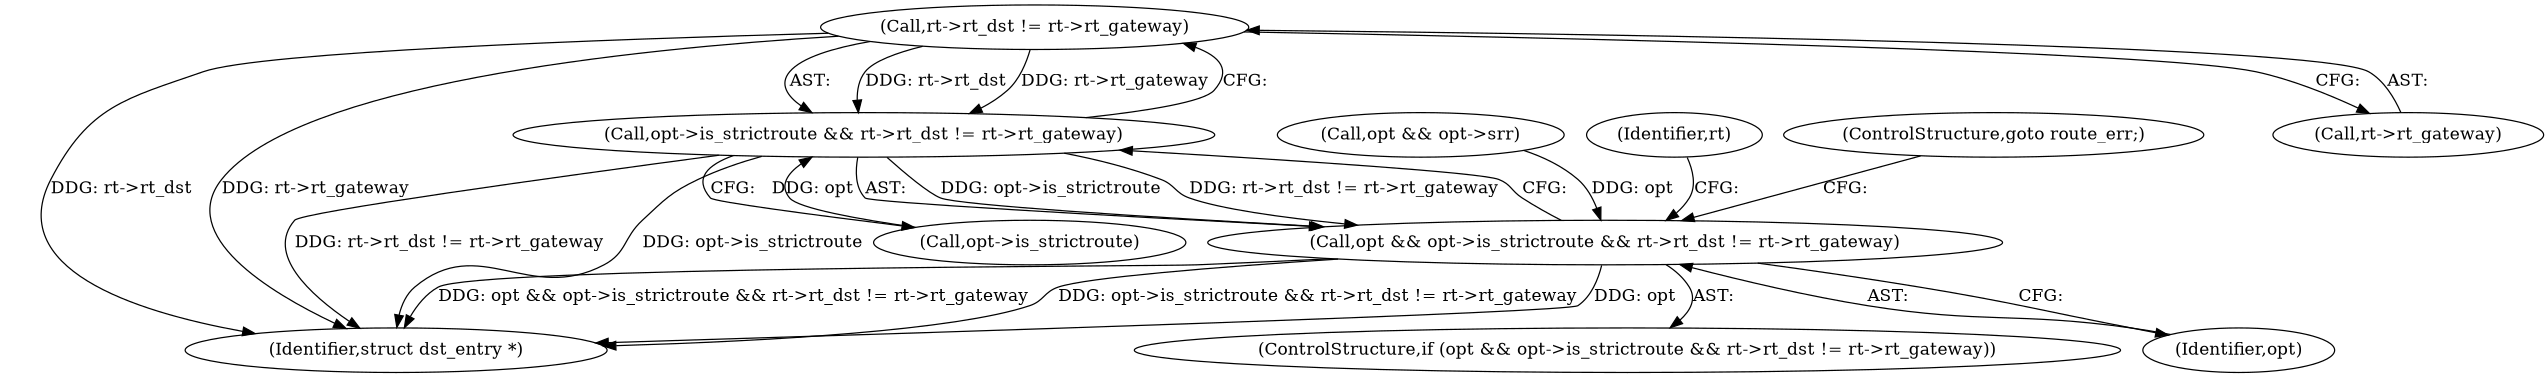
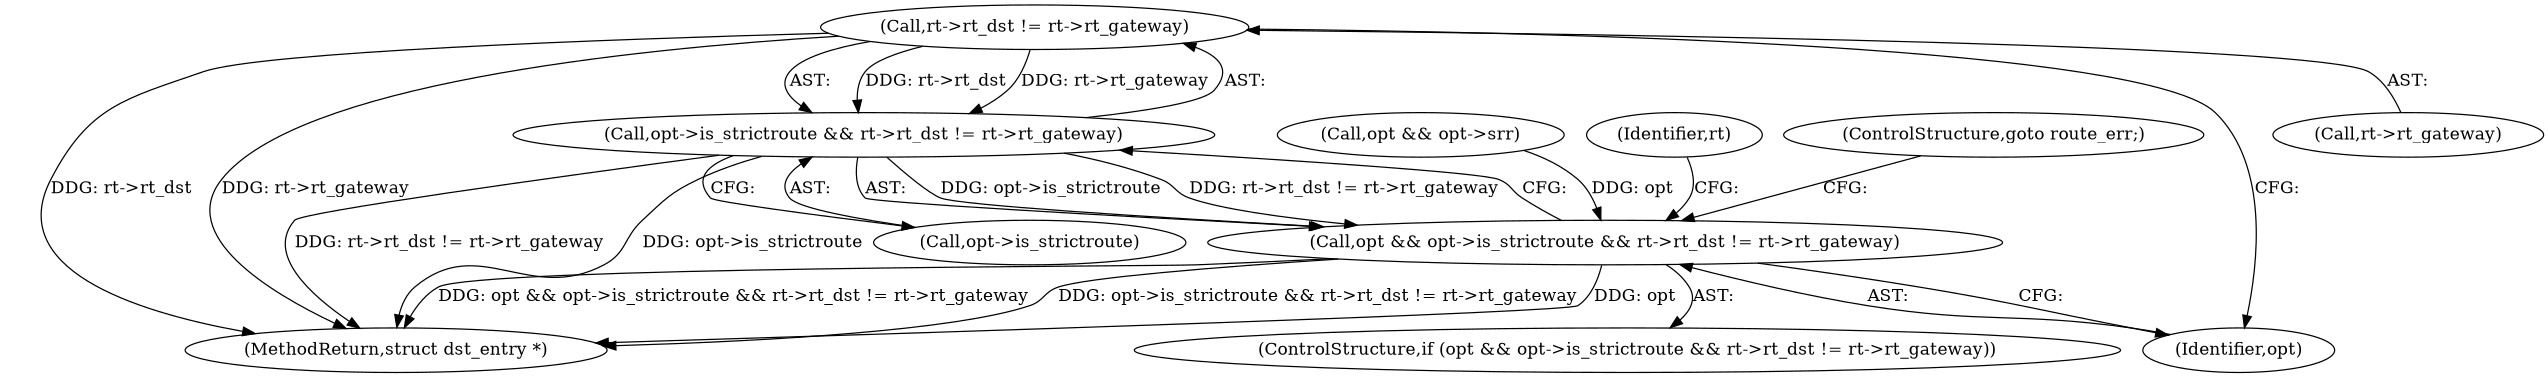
edge "(Call,rt->rt_dst != rt->rt_gateway)" -> "(Call,rt->rt_gateway)": now "(Call,rt->rt_dst != rt->rt_gateway)" -> "(Identifier,opt)"
edge "(Call,opt->is_strictroute && rt->rt_dst != rt->rt_gateway)" -> "(Call,rt->rt_dst != rt->rt_gateway)": label "CFG: " -> "AST: "
edge "(Call,opt->is_strictroute)" -> "(Call,opt->is_strictroute && rt->rt_dst != rt->rt_gateway)": label "DDG: opt" -> "AST: "
node "(Identifier,struct dst_entry *)": label "(Identifier,struct dst_entry *)" -> "(MethodReturn,struct dst_entry *)"
